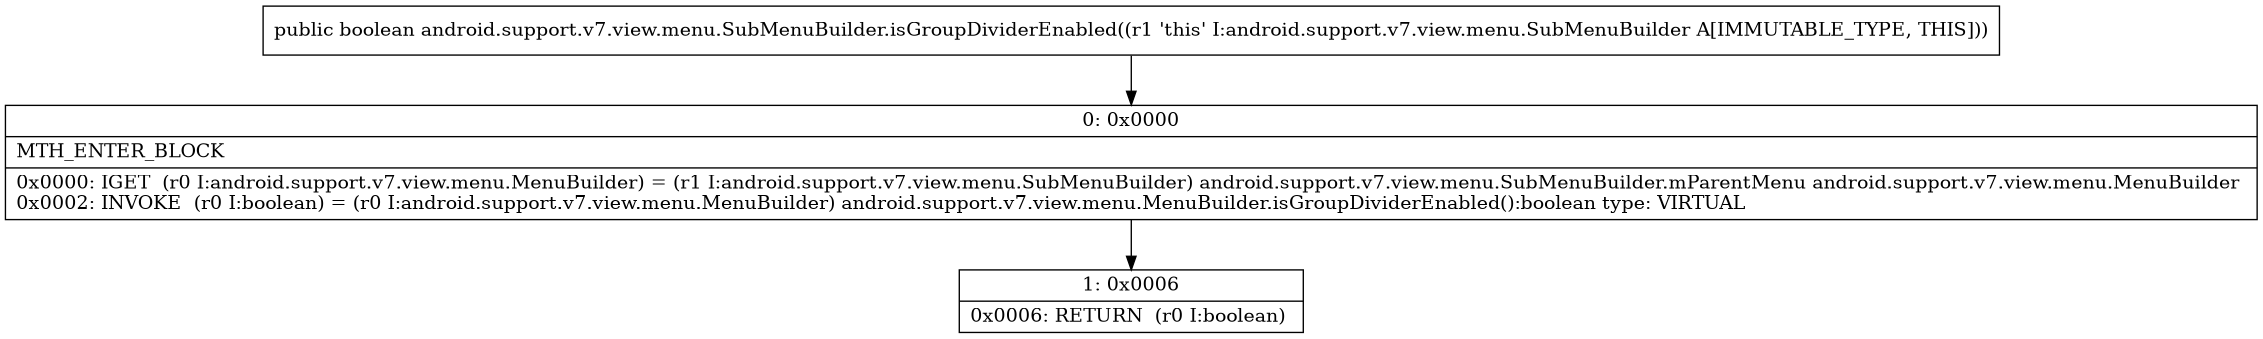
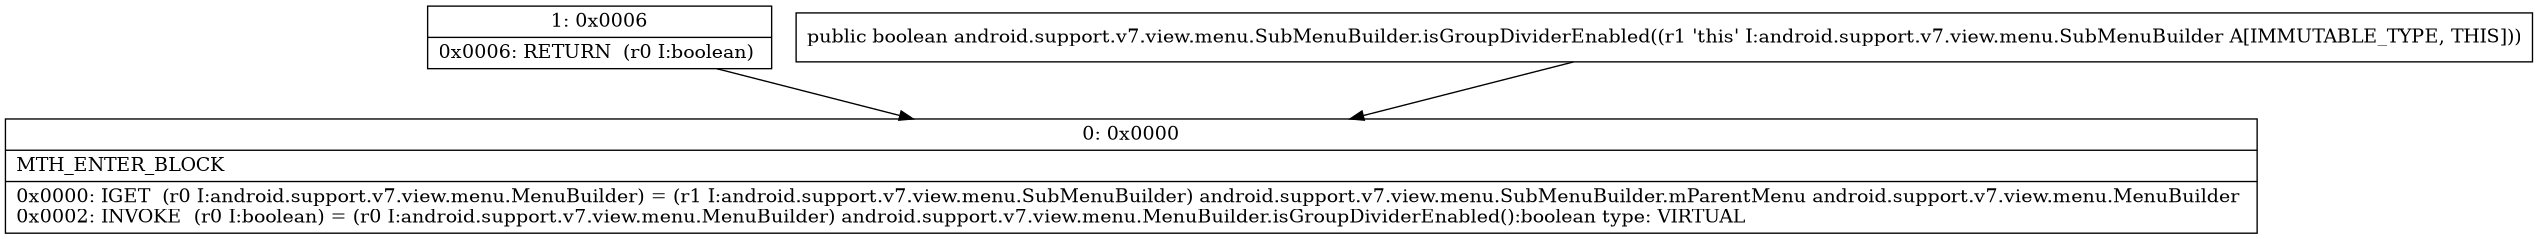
edge "0: 0x0000" -> "1: 0x0006": reversed
